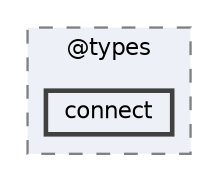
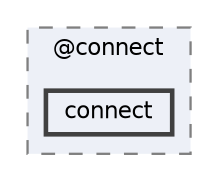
cluster "@types": label "@types" -> "@connect"
